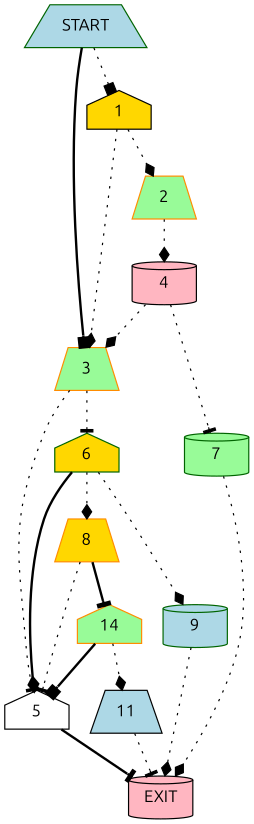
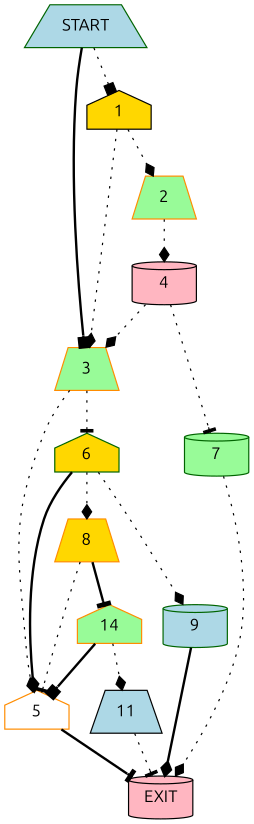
edge "3" -> "5": arrowhead tee -> diamond
edge "9" -> "EXIT": style dotted -> bold
node "5": color black -> darkorange
